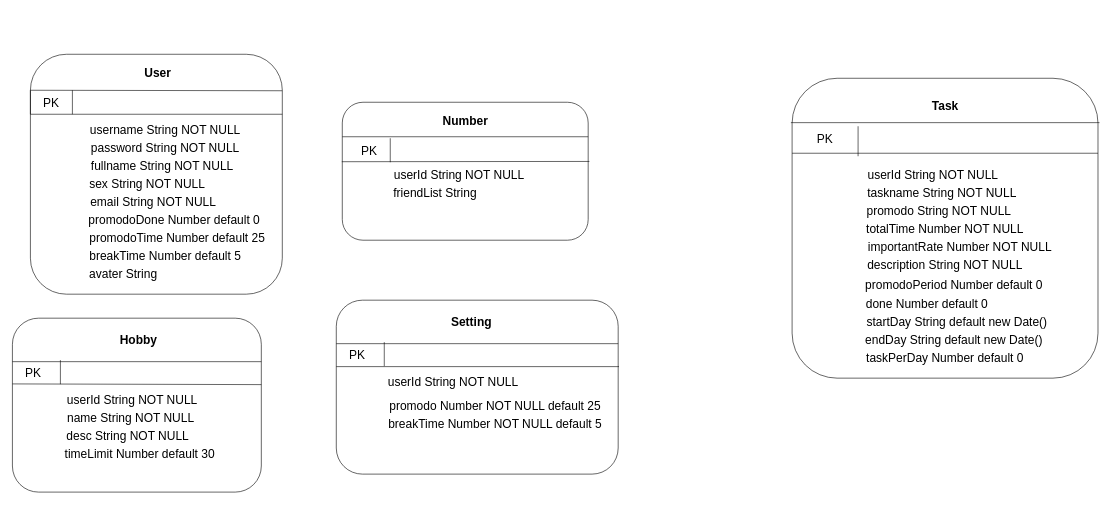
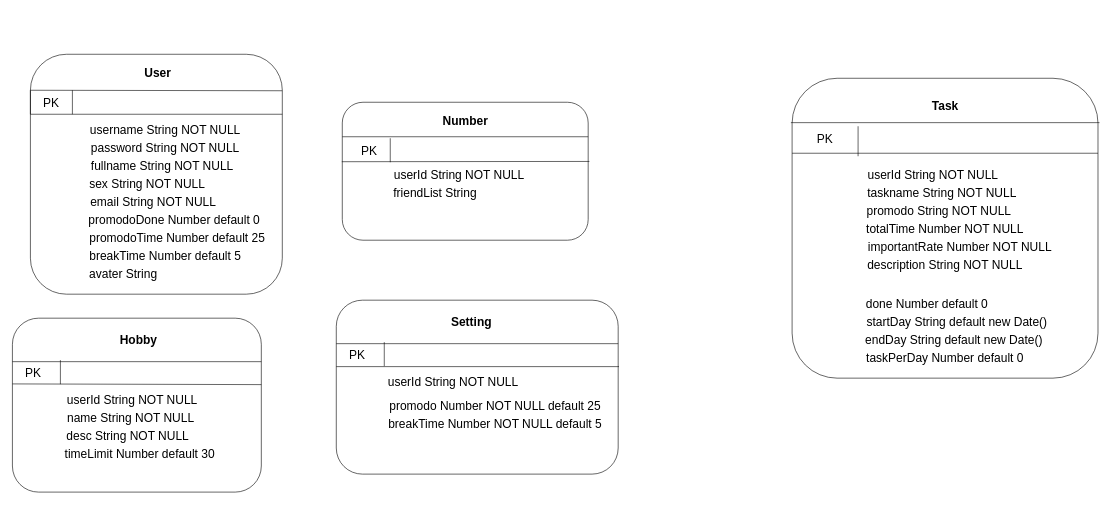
node "promodoPeriod Number default 0": removed
